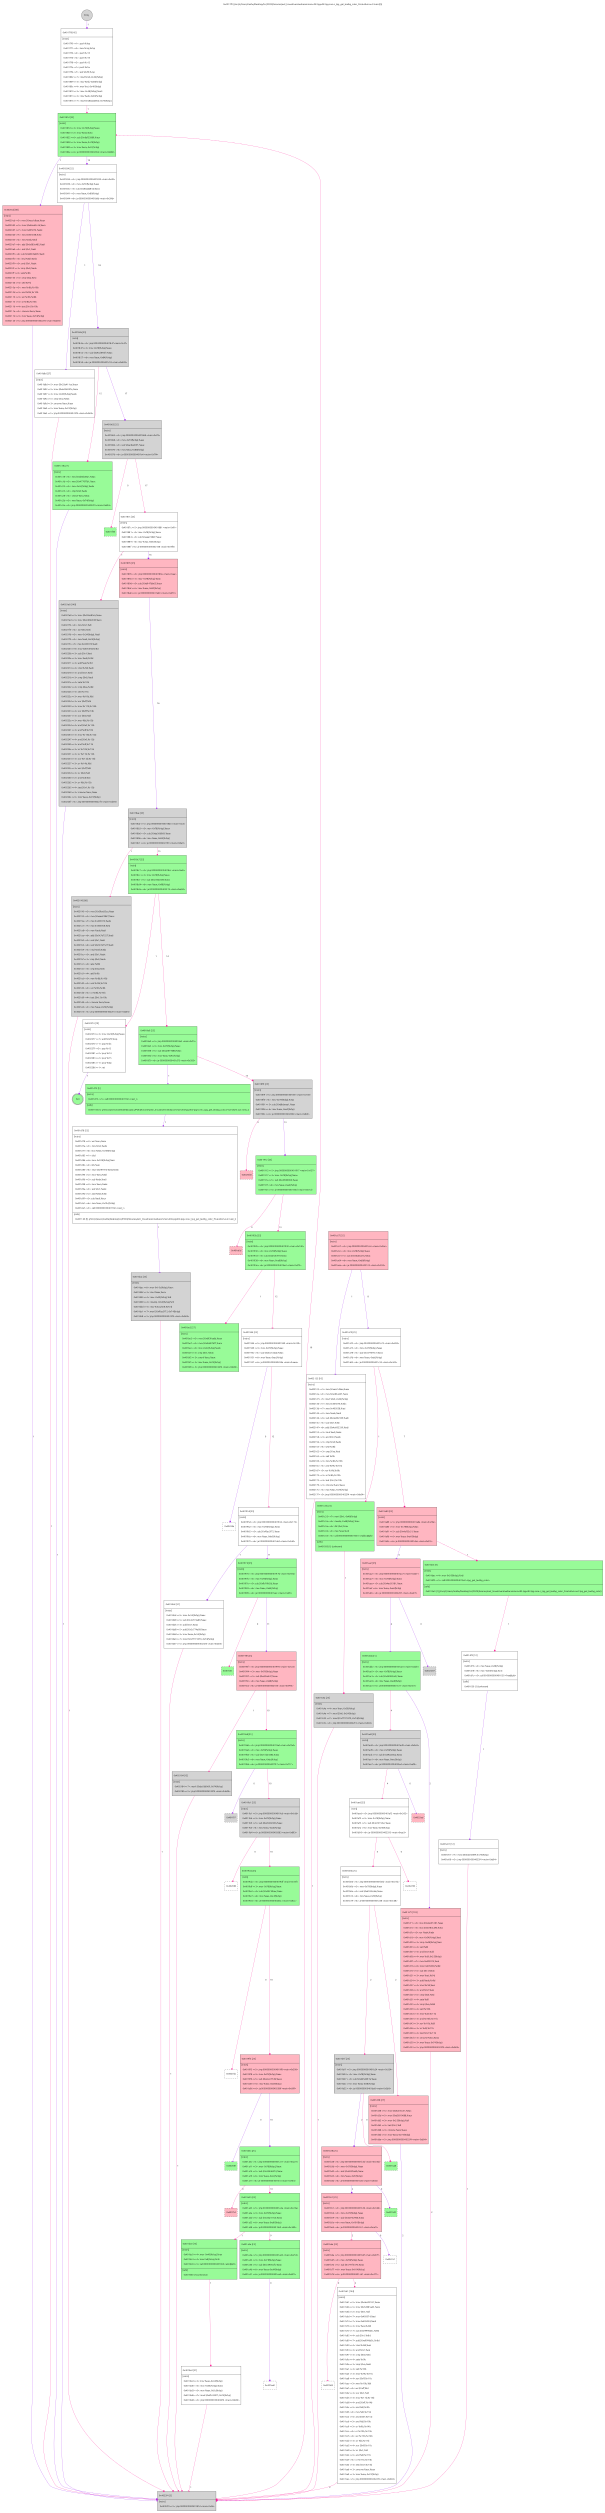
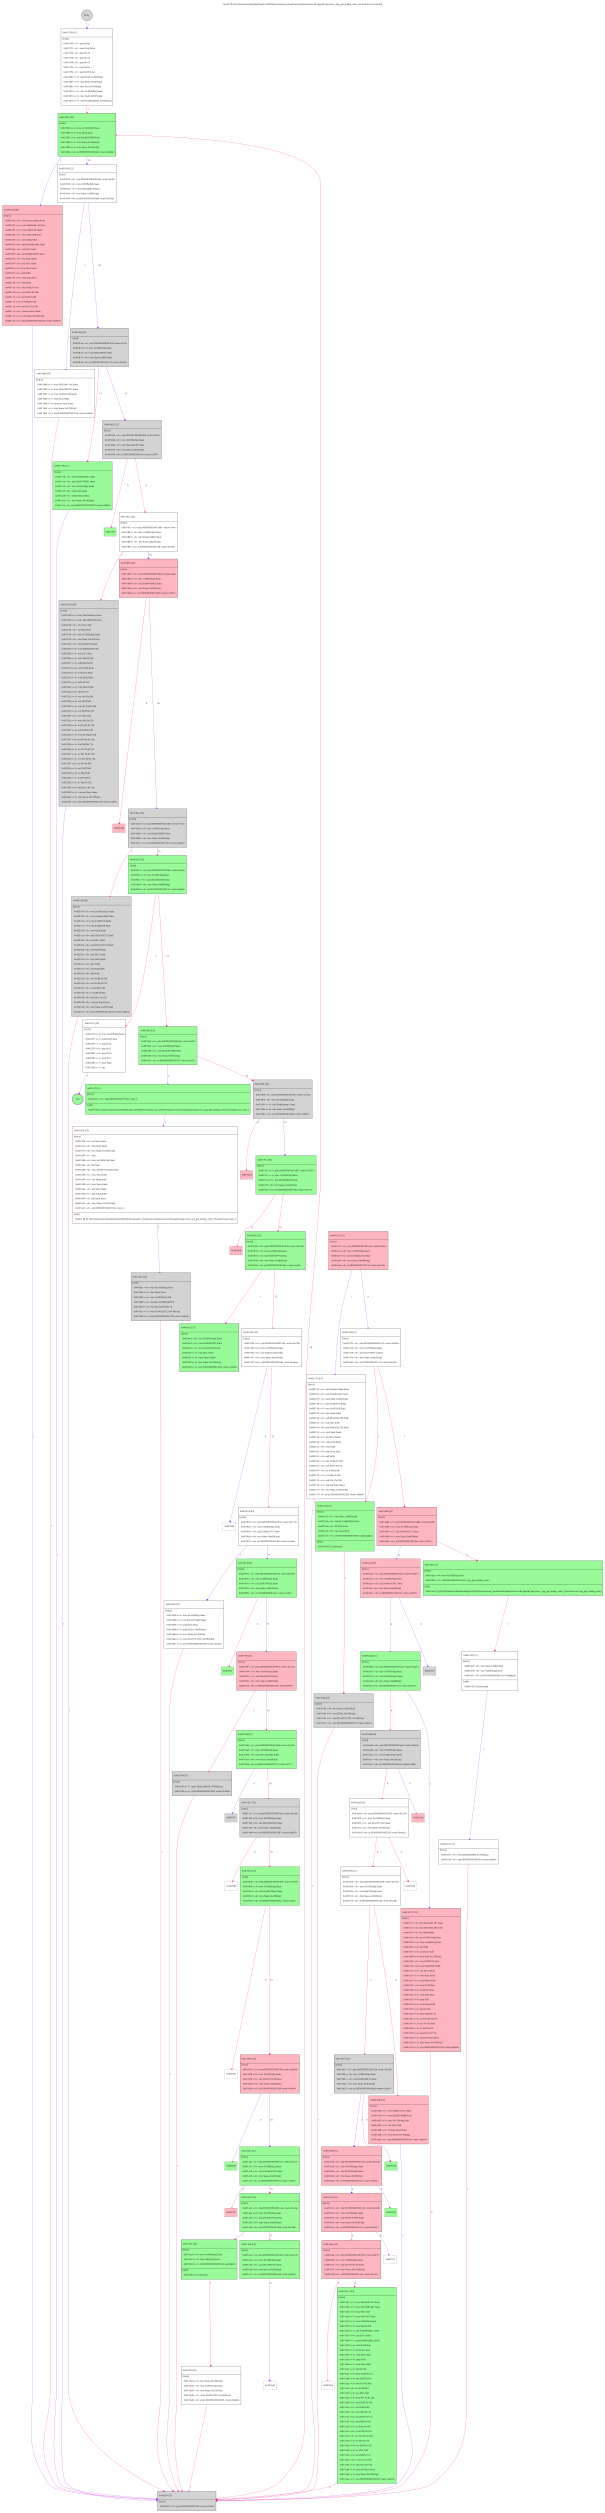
node "0x401e60": added
node "0x401c61 [144]": fillcolor white -> palegreen
